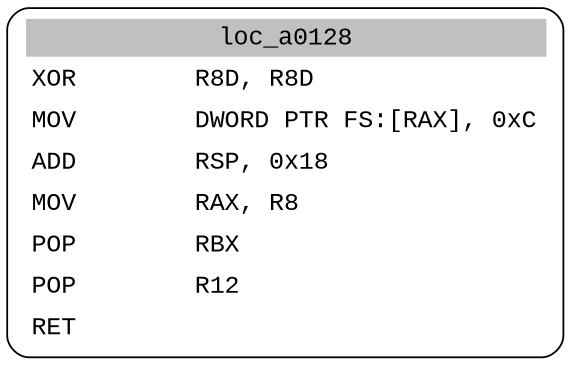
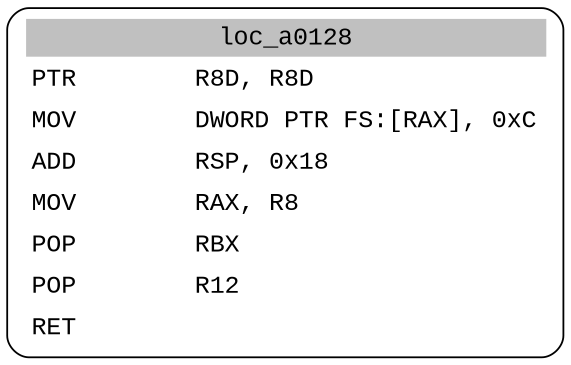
node "loc_a0128": text "XOR        R8D, R8D" -> "PTR        R8D, R8D"
